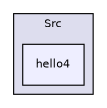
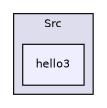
node "hello4": label "hello4" -> "hello3"
